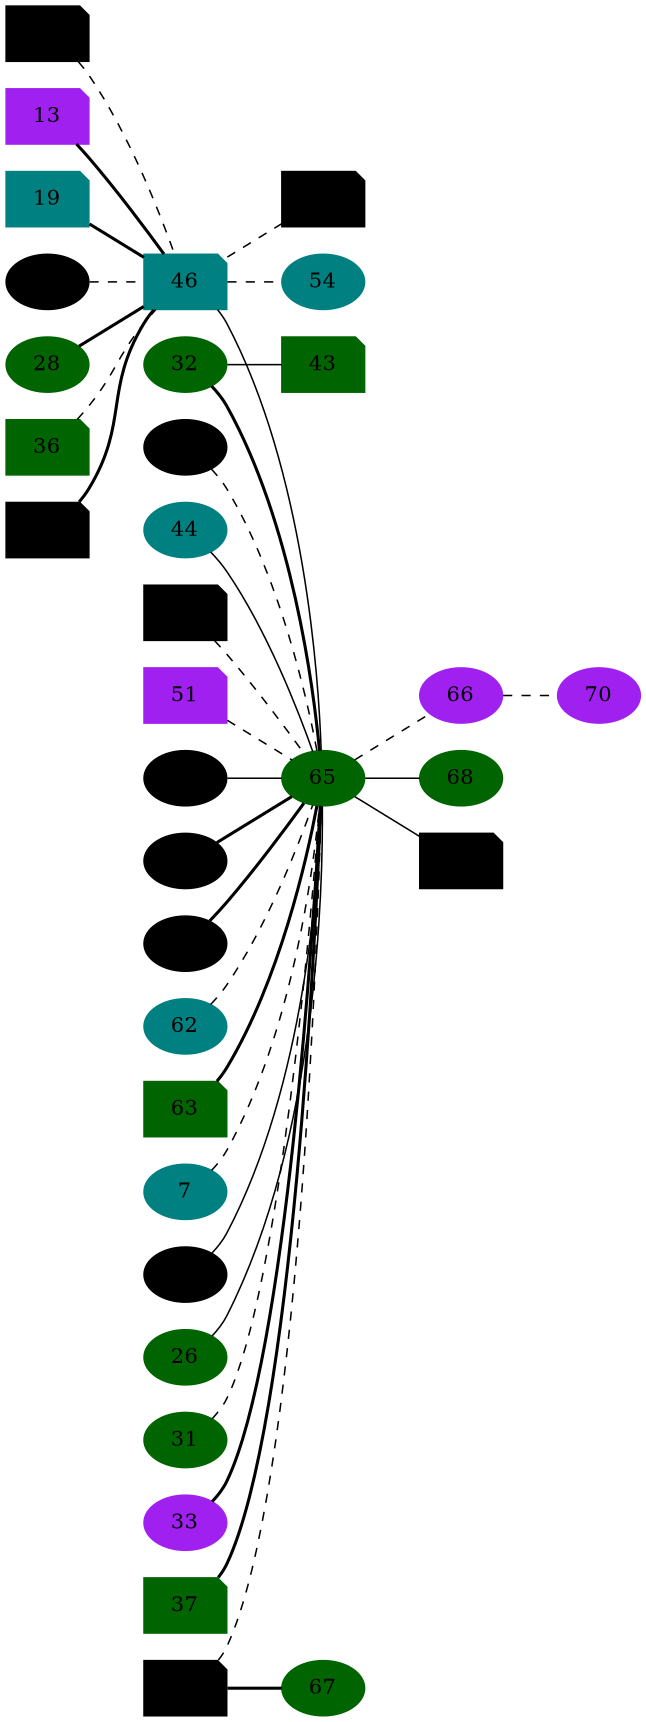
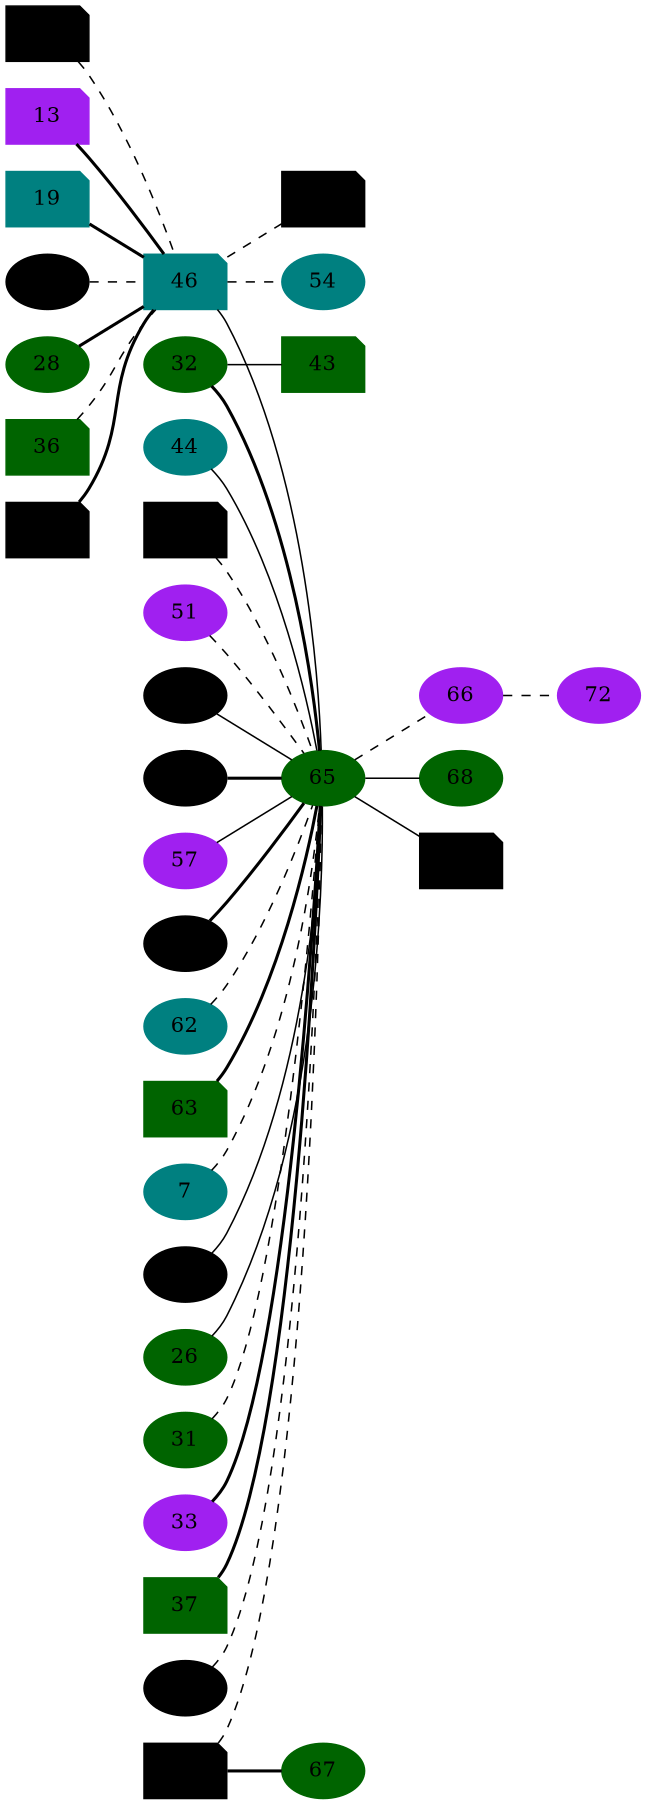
node "51": shape note -> ellipse
node "70": label "70" -> "72"
node "57": added
